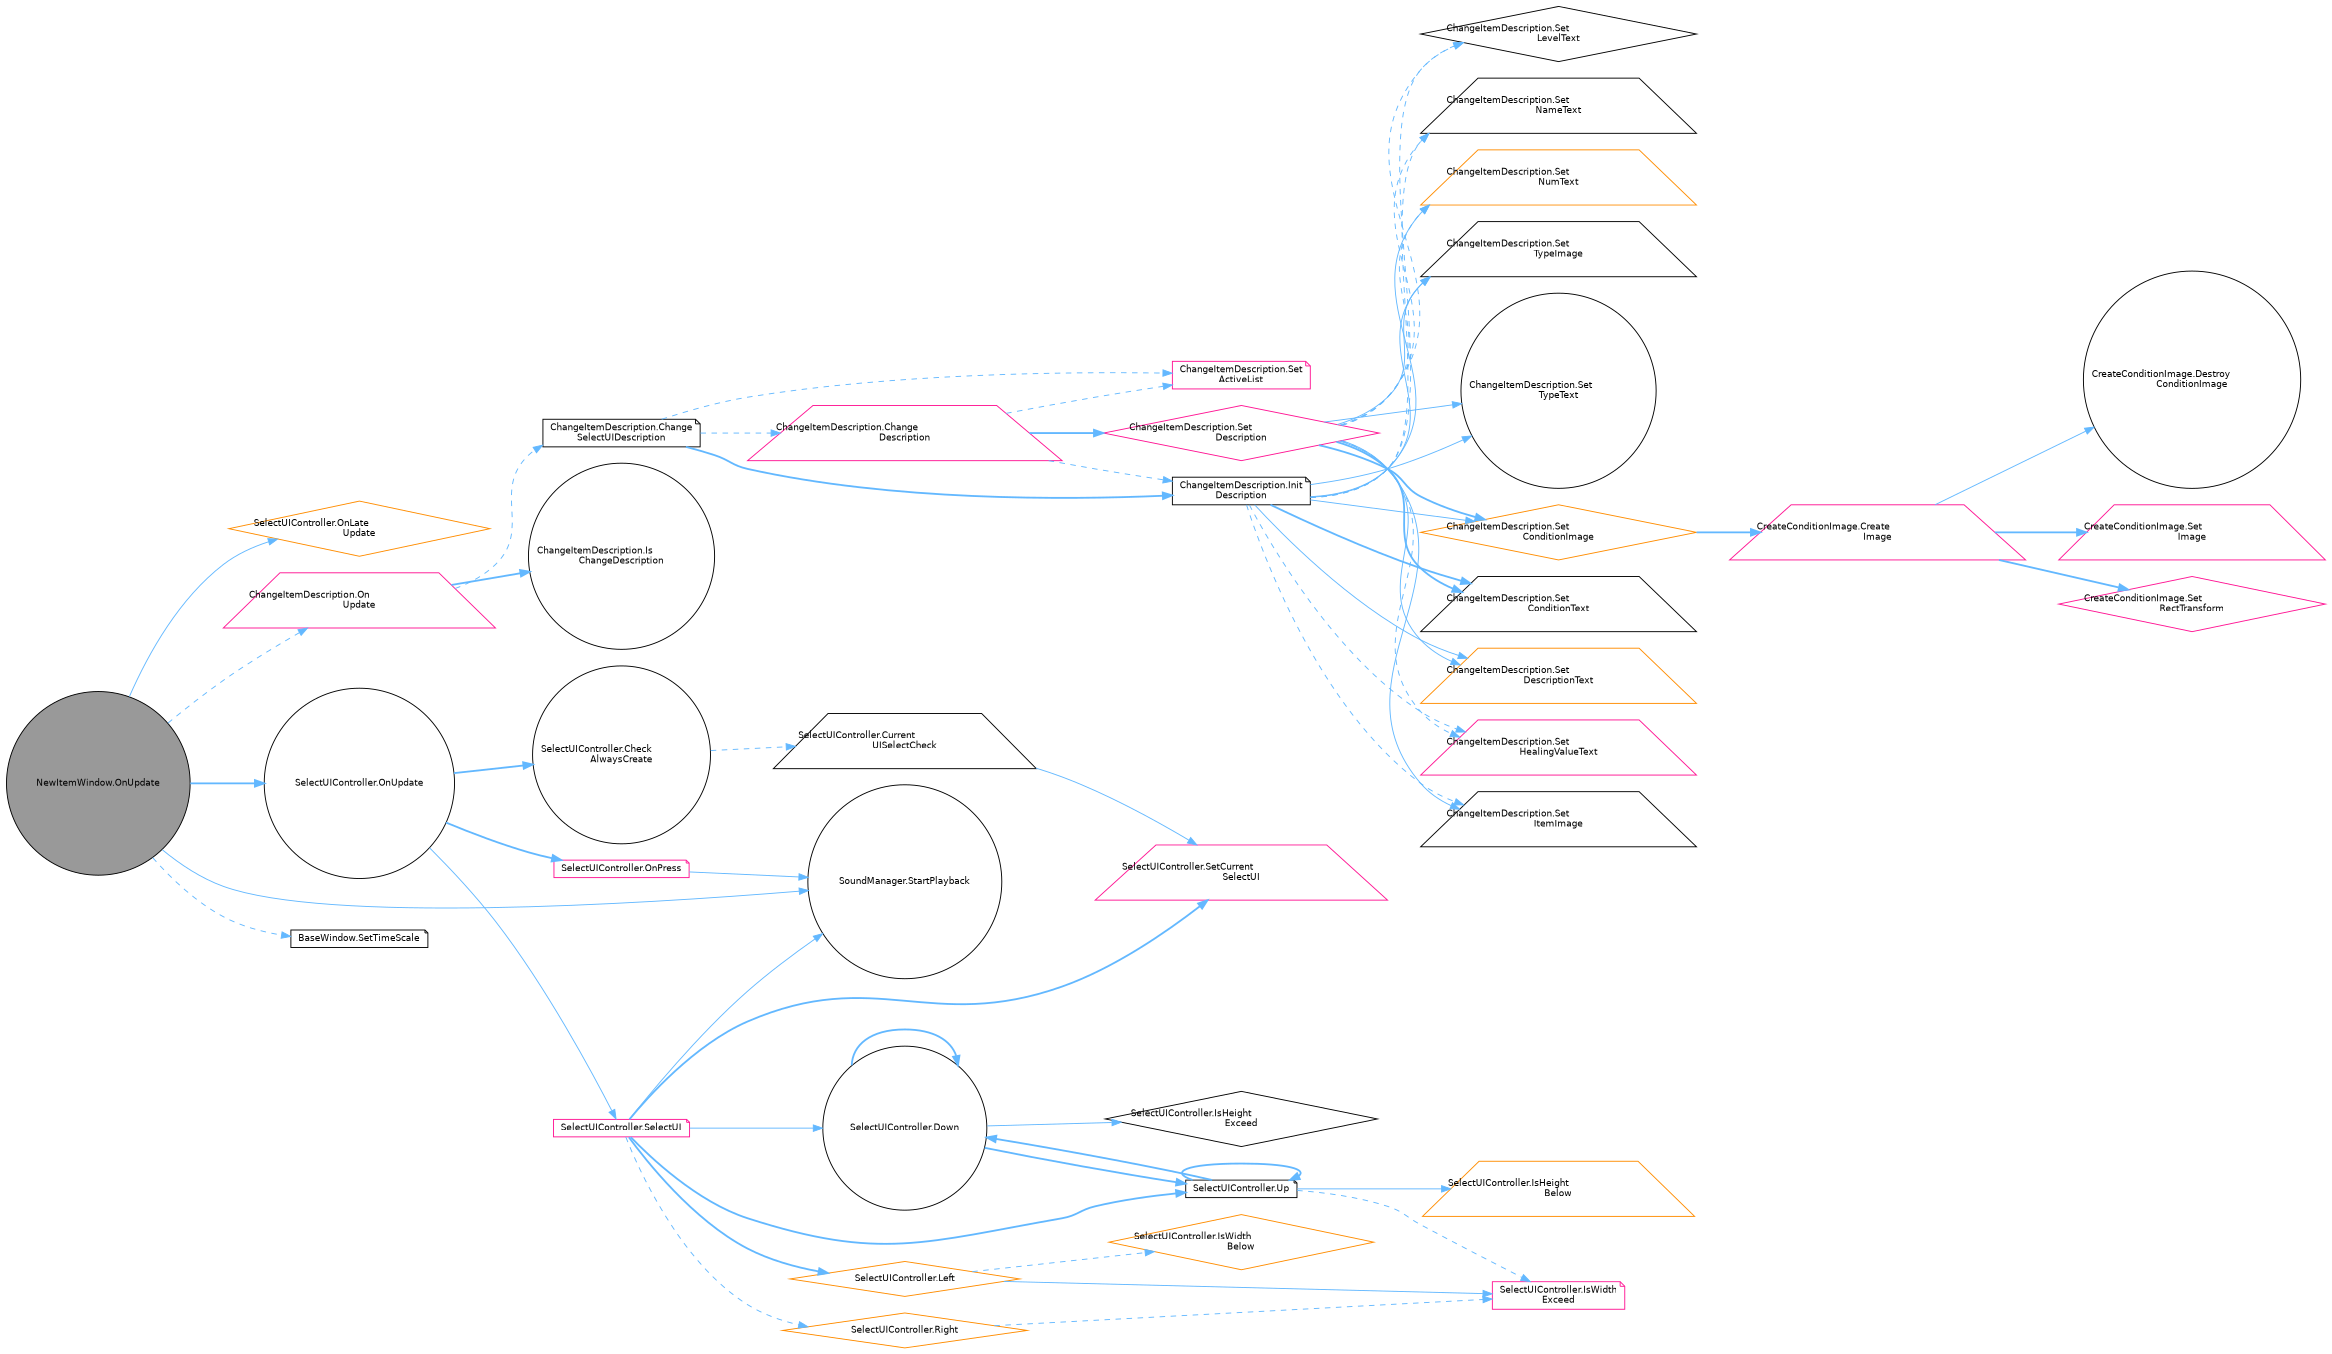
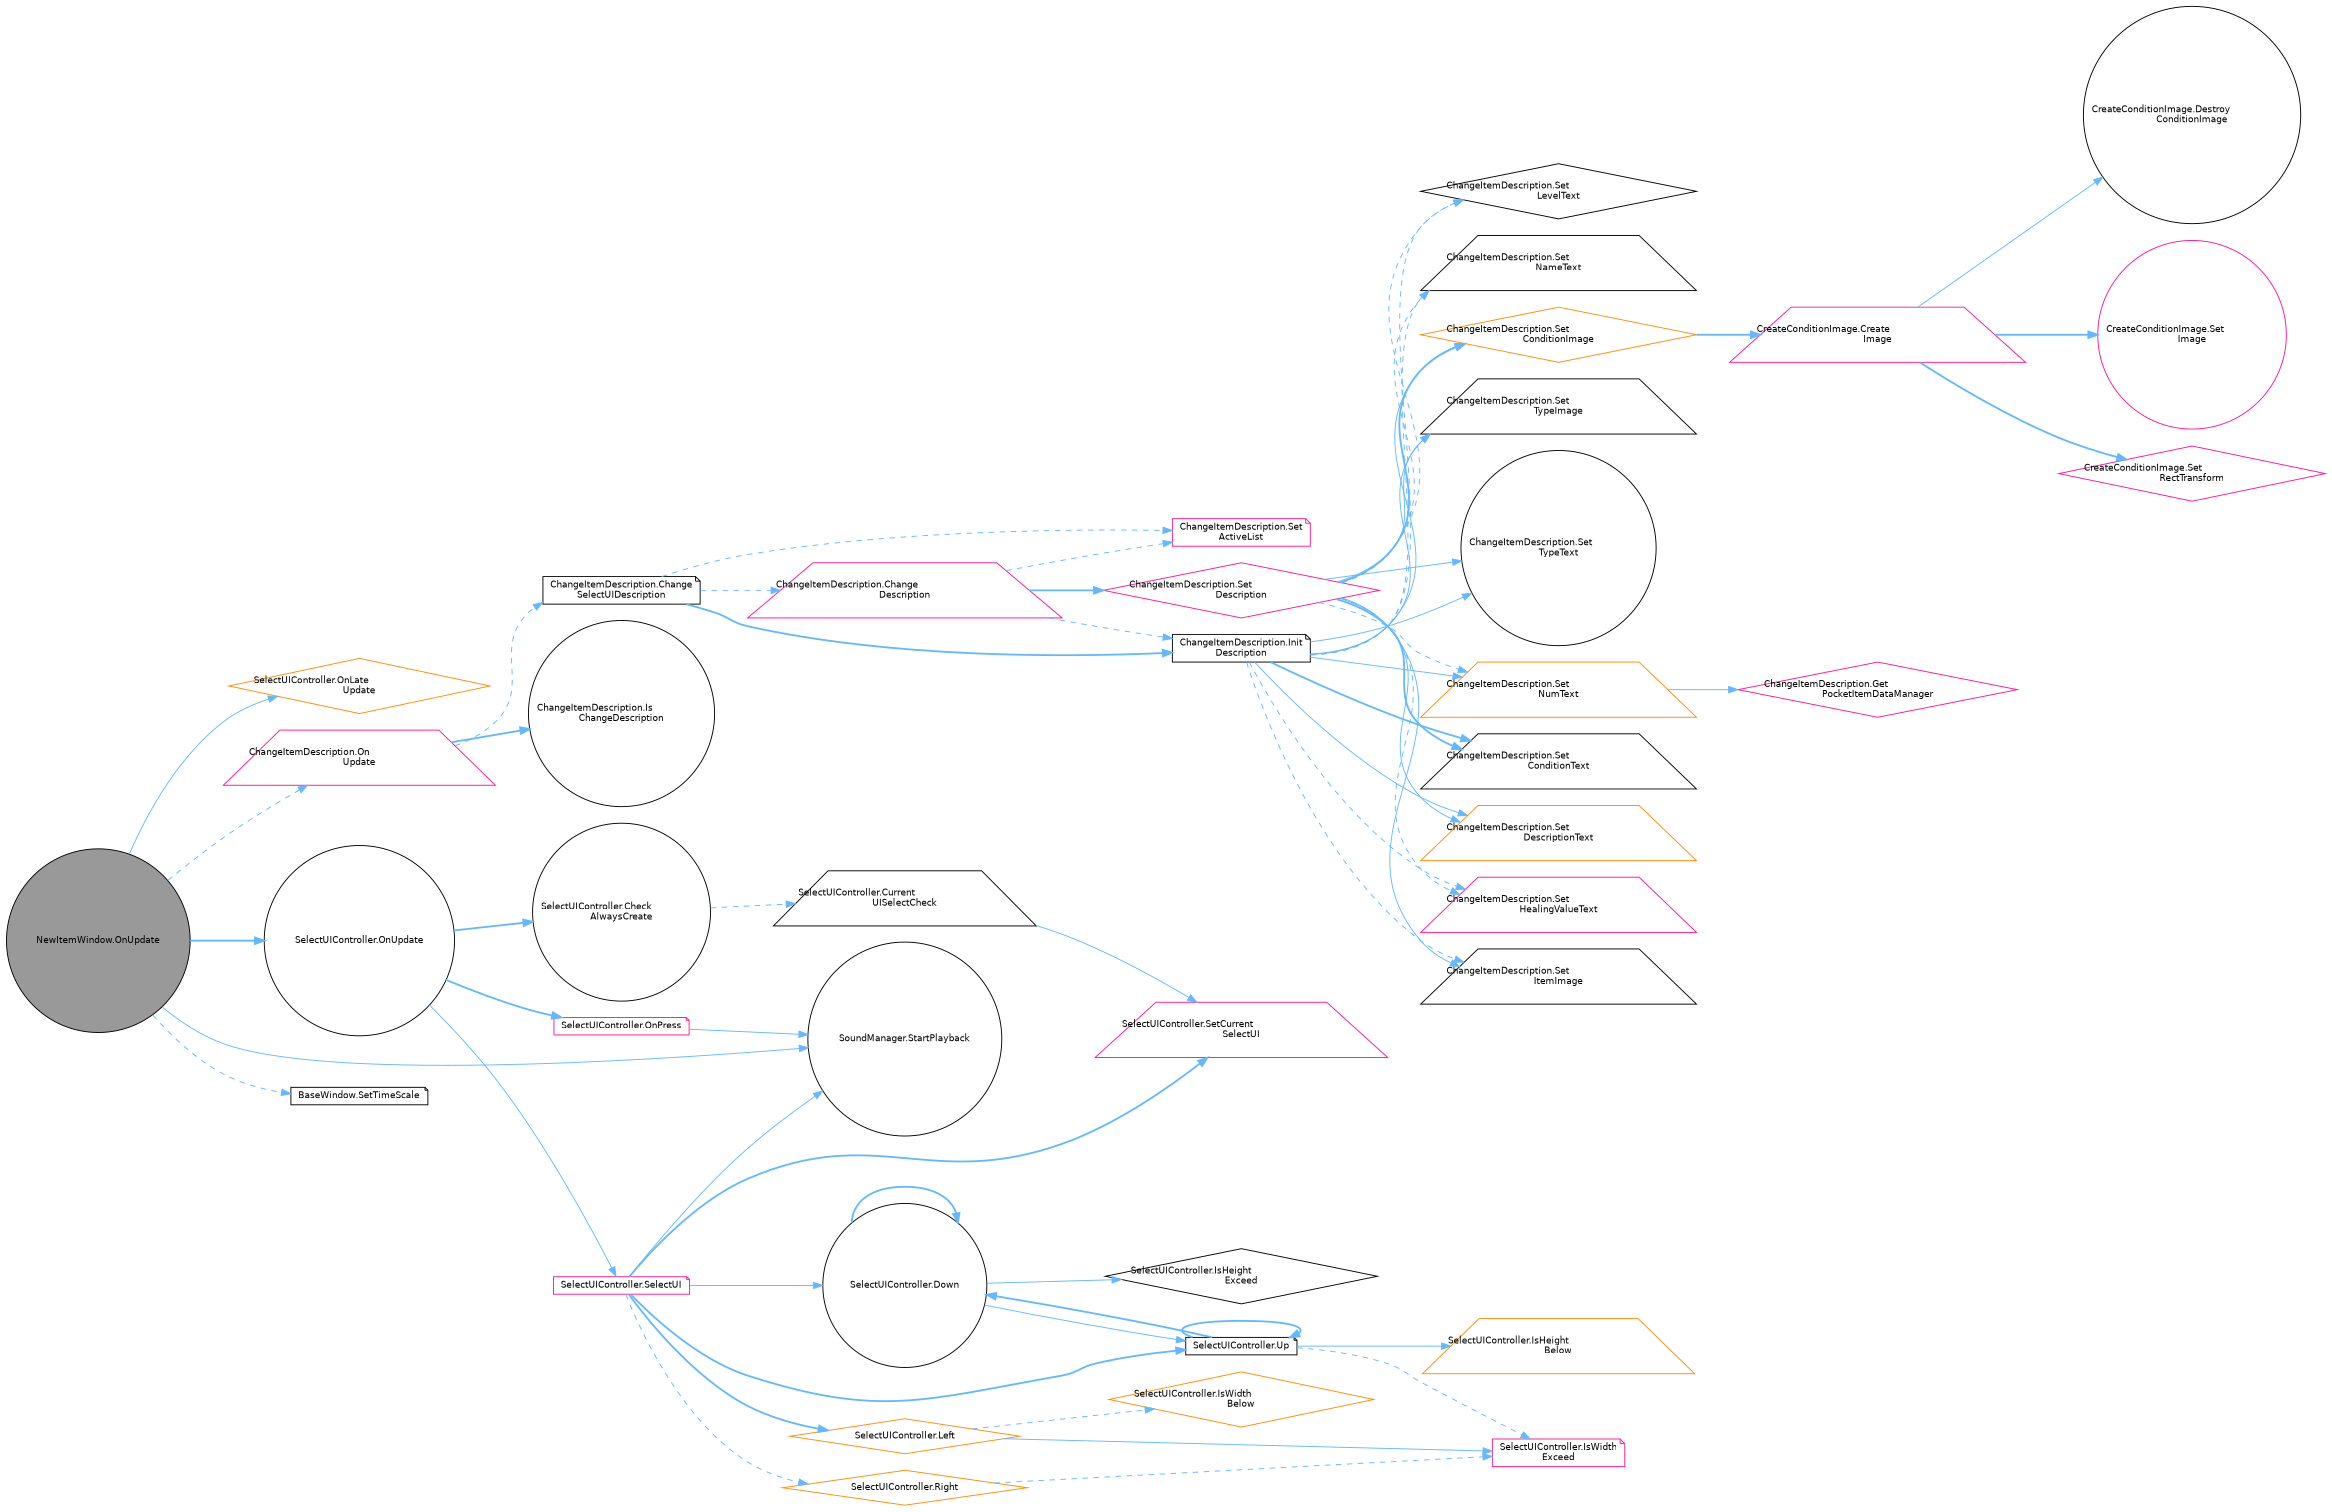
node "CreateConditionImage.Set Image": shape trapezium -> circle
node "ChangeItemDescription.Get PocketItemDataManager": added
edge "SelectUIController.Down" -> "SelectUIController.Up": style bold -> solid
